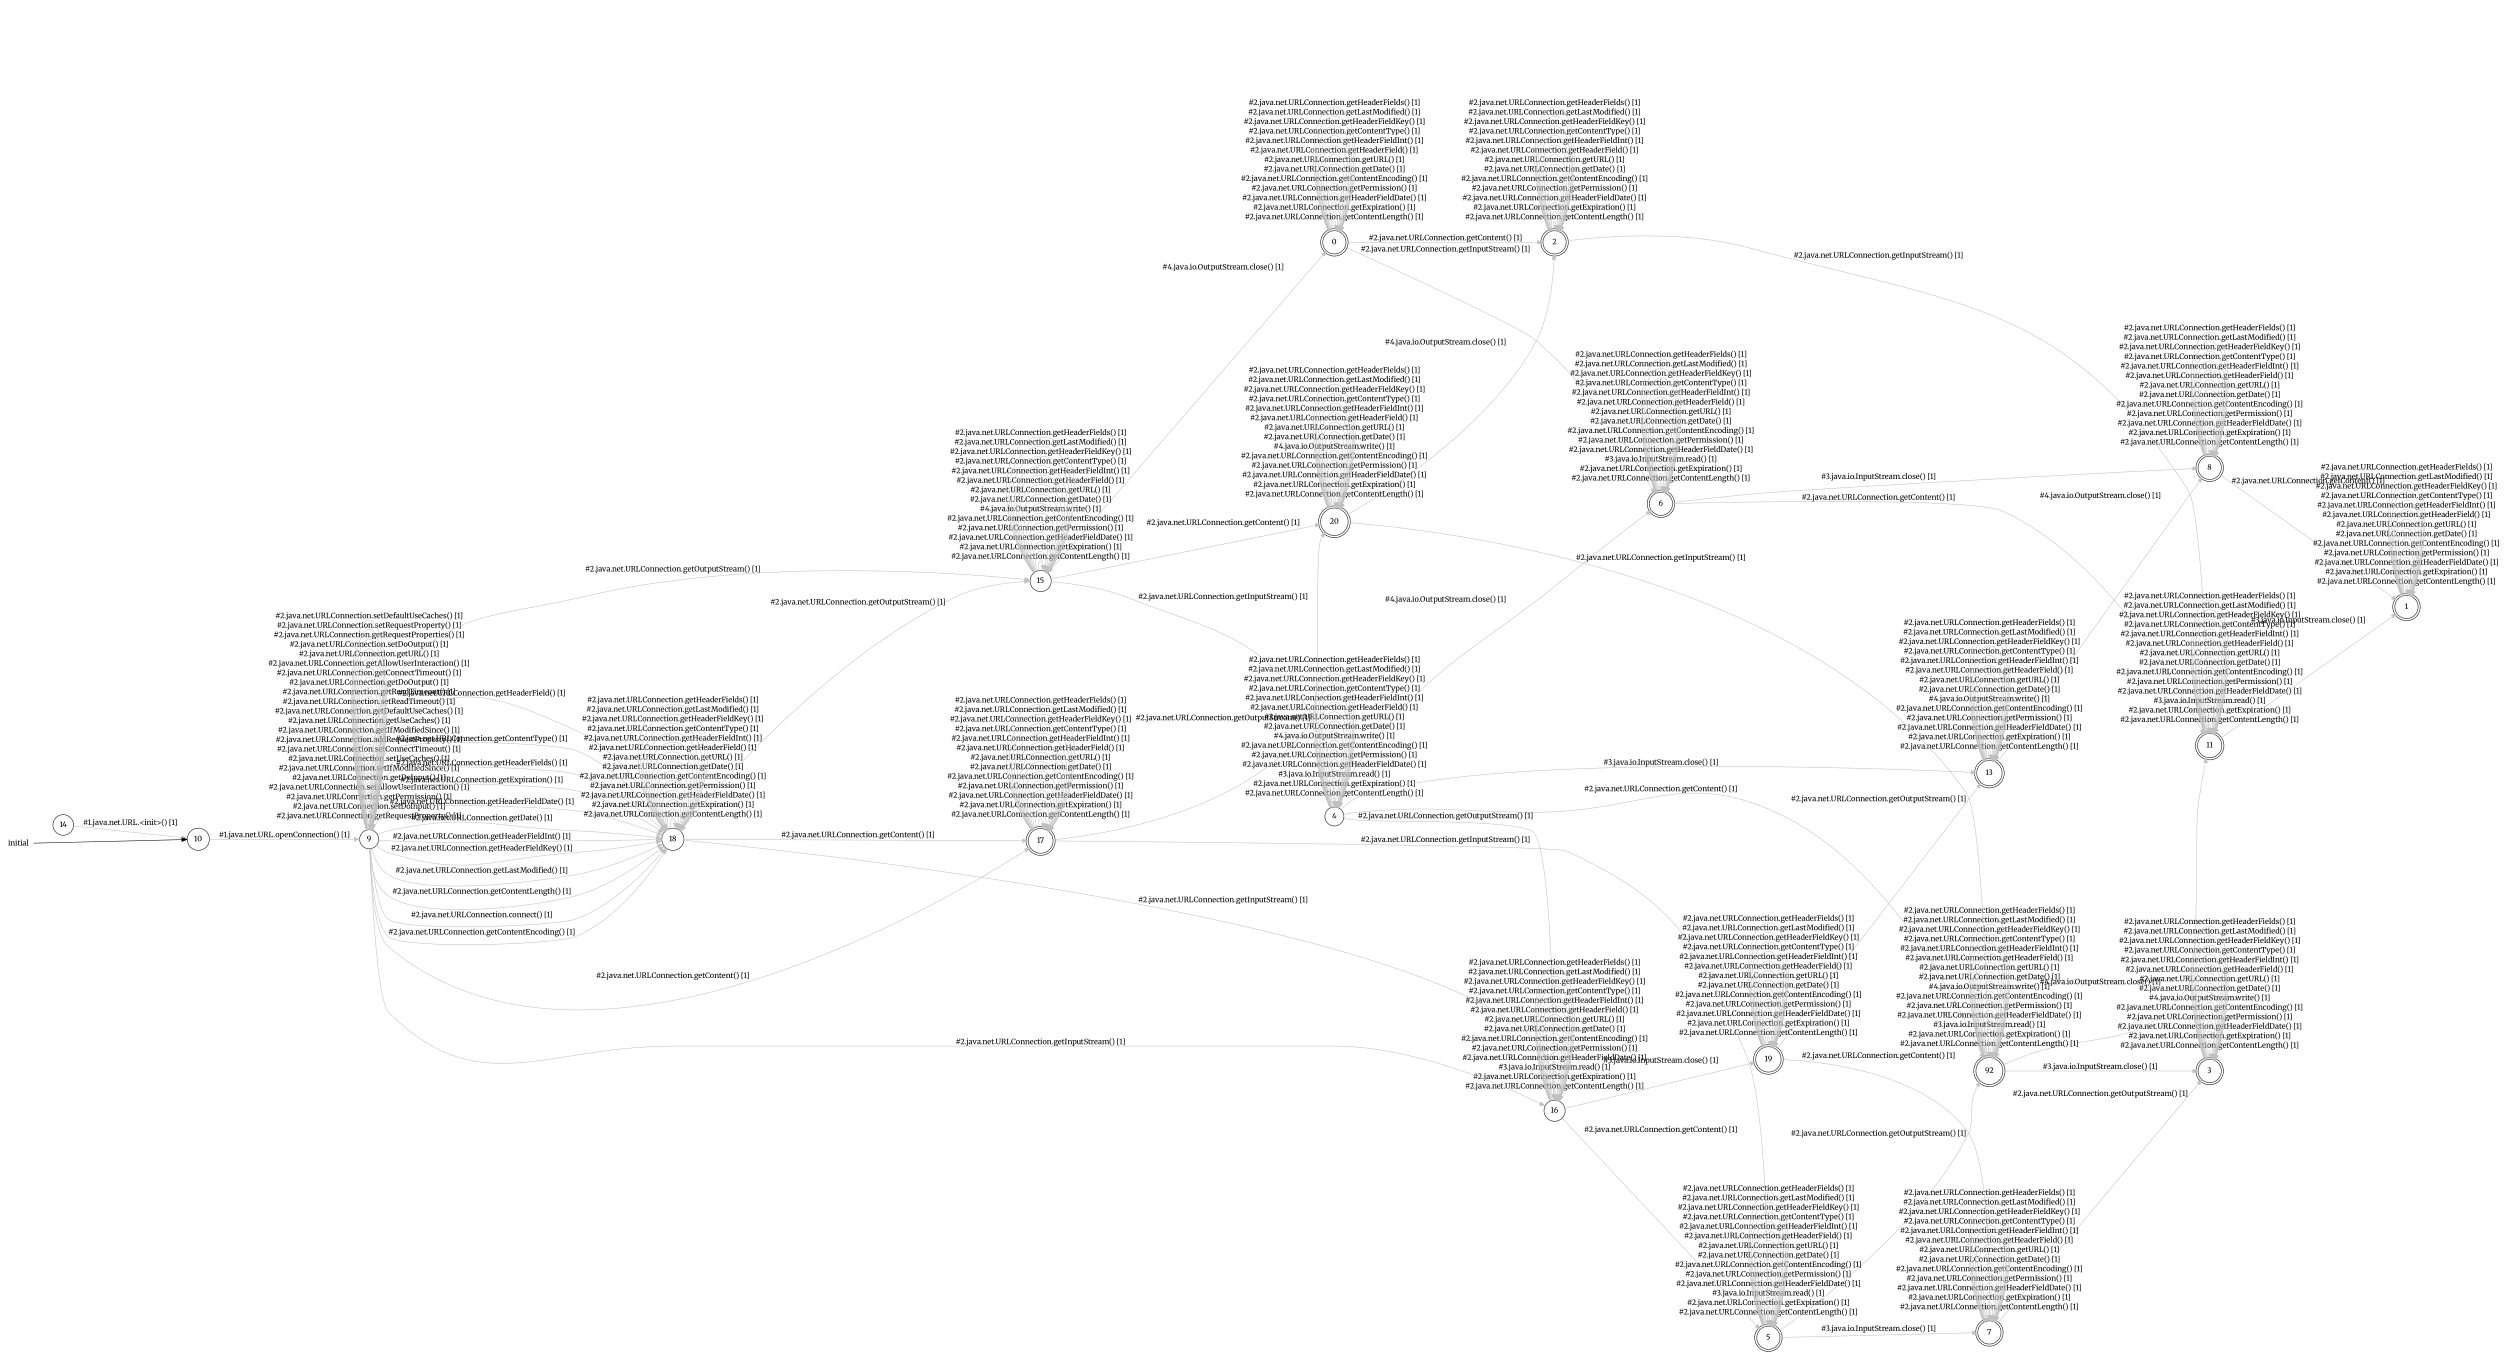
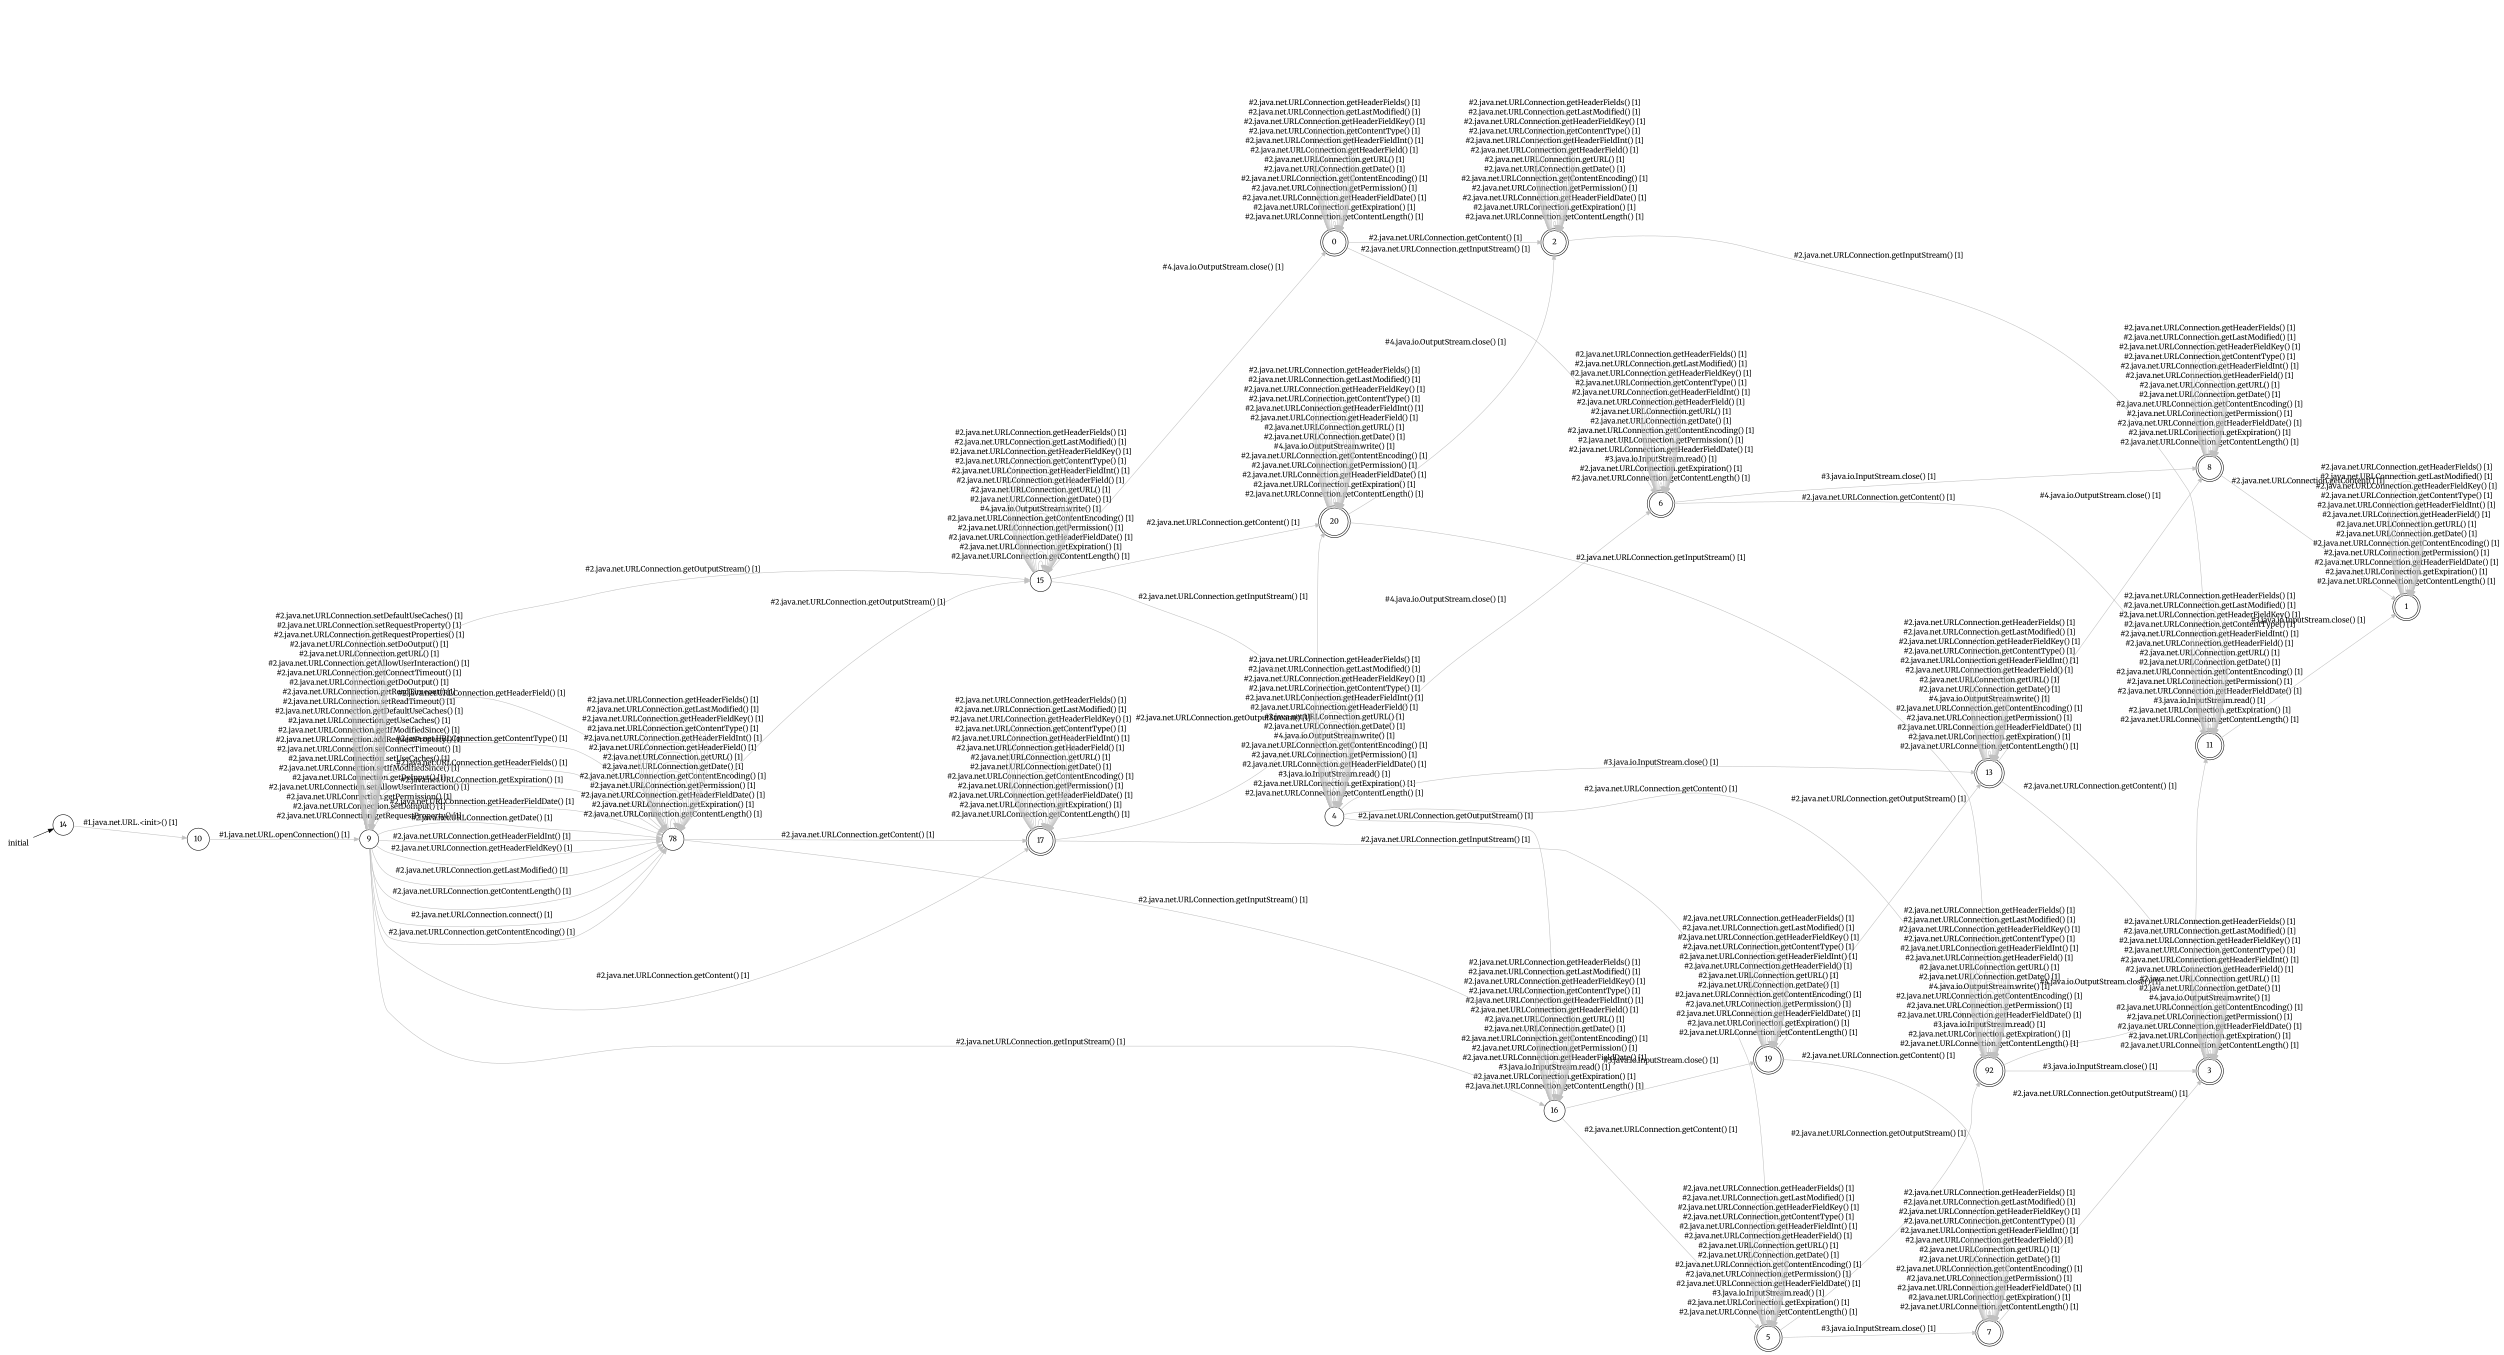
node "18": label "18" -> "78"
edge "initial" -> "10": now "initial" -> "14"
edge "13" -> "3": added, label "#2.java.net.URLConnection.getContent() [1]"
